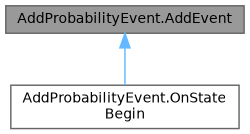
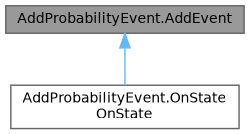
node "AddProbabilityEvent.OnState Begin": label "AddProbabilityEvent.OnState Begin" -> "AddProbabilityEvent.OnState OnState"
